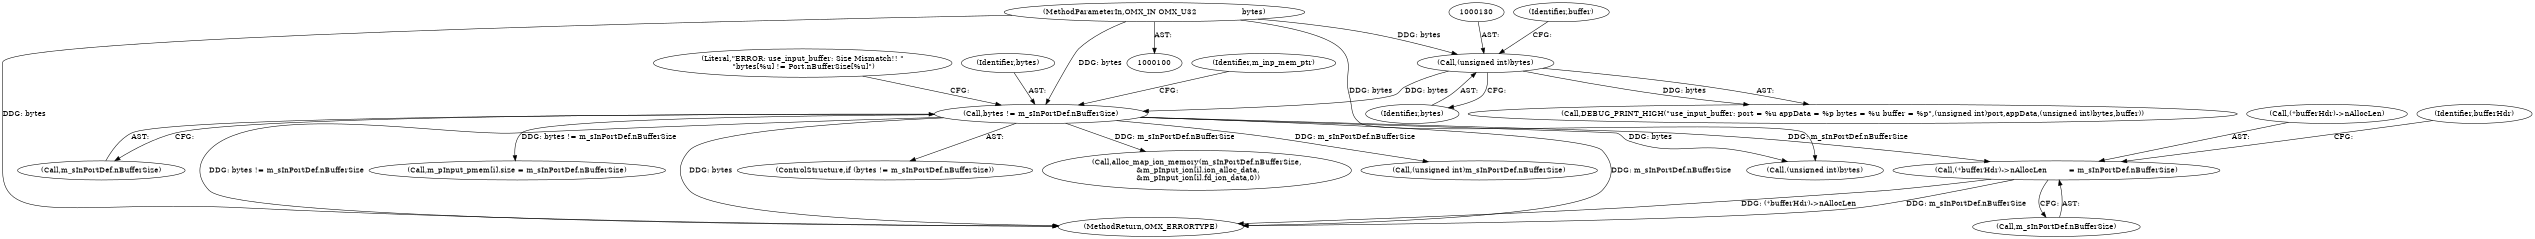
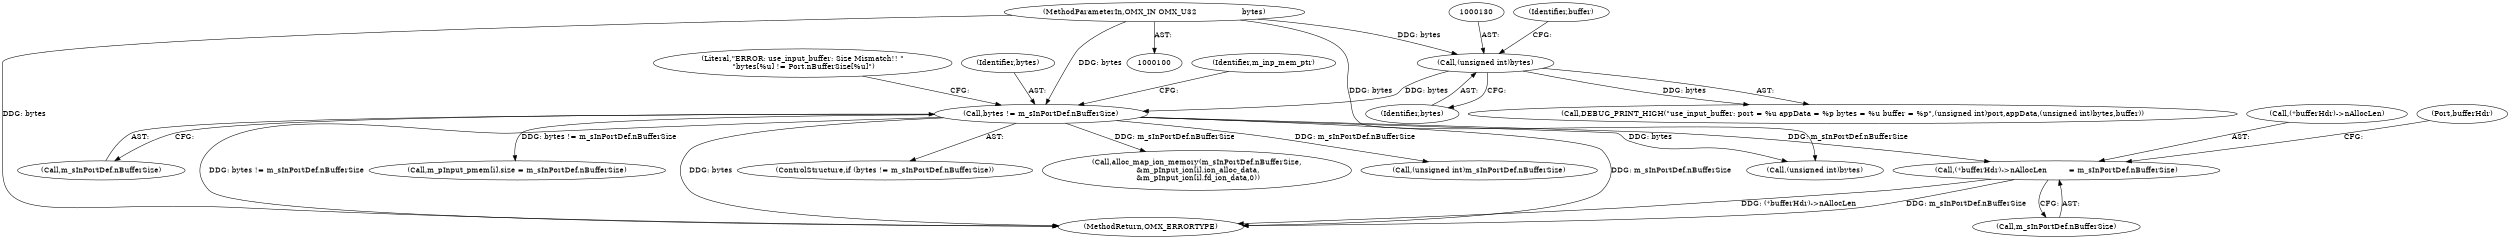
node "(Identifier,bufferHdr)": label "(Identifier,bufferHdr)" -> "(Port,bufferHdr)"
